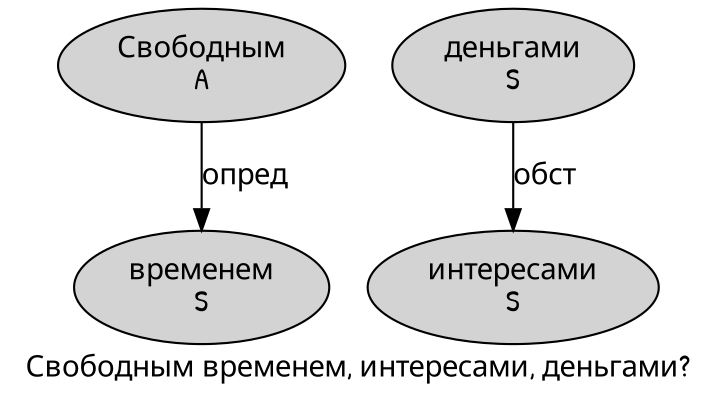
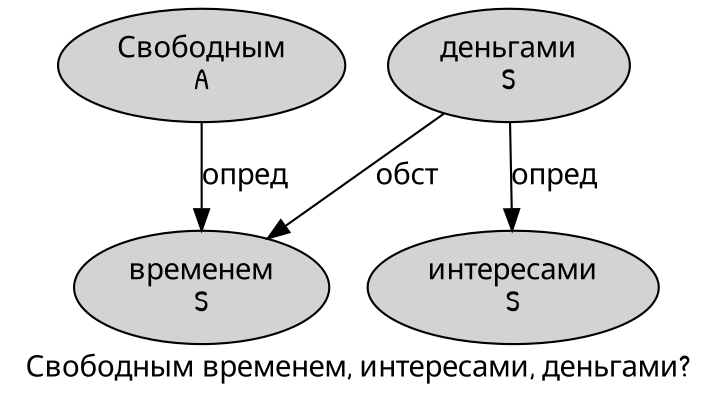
edge "деньгами S" -> "временем S": added, label "обст"
edge "деньгами S" -> "интересами S": label "обст" -> "опред"
